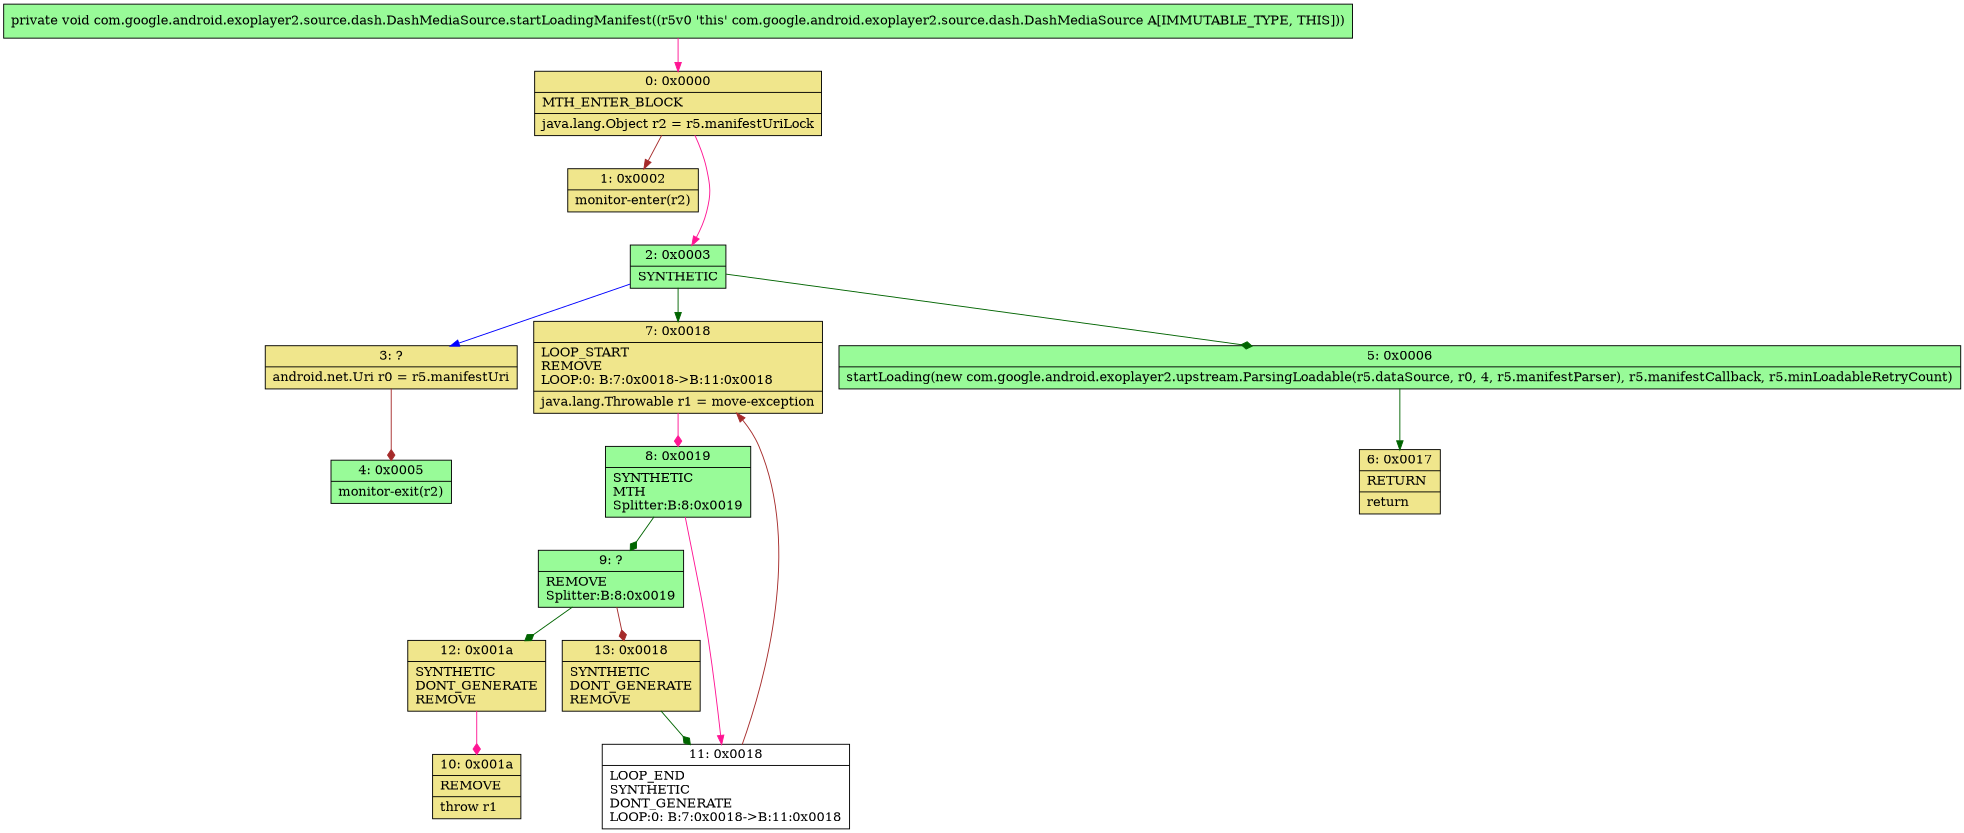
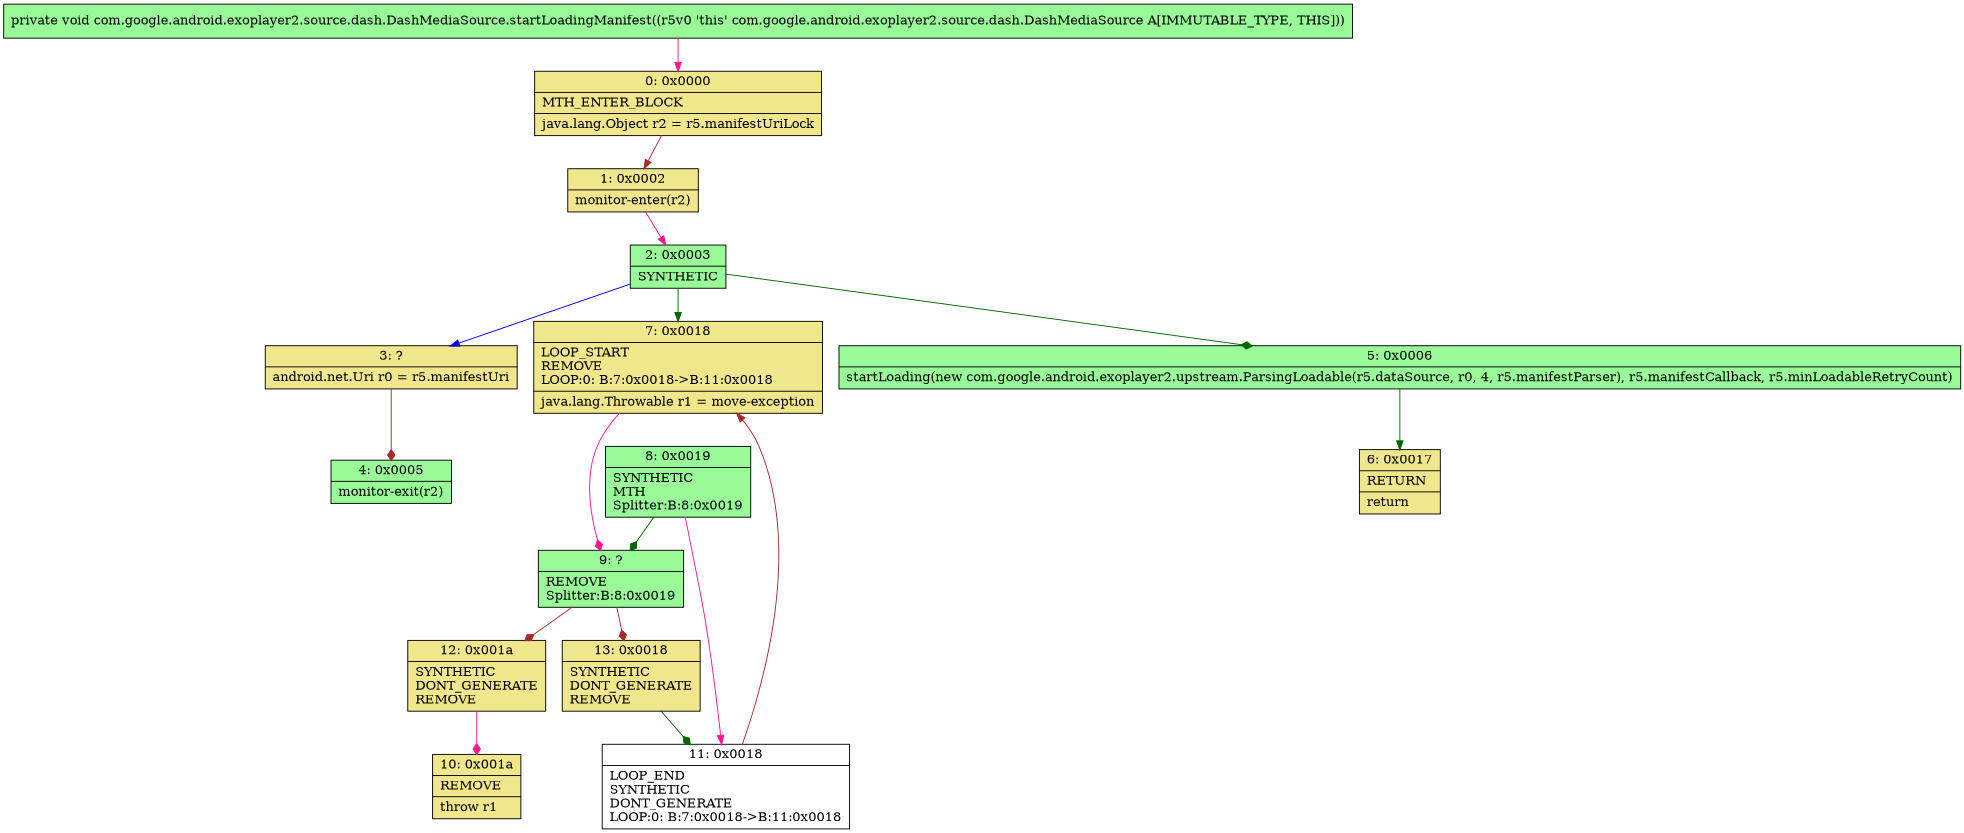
edge "0: 0x0000" -> "2: 0x0003": now "1: 0x0002" -> "2: 0x0003"
edge "7: 0x0018" -> "8: 0x0019": now "7: 0x0018" -> "9: ?"
edge "9: ?" -> "12: 0x001a": color darkgreen -> brown
